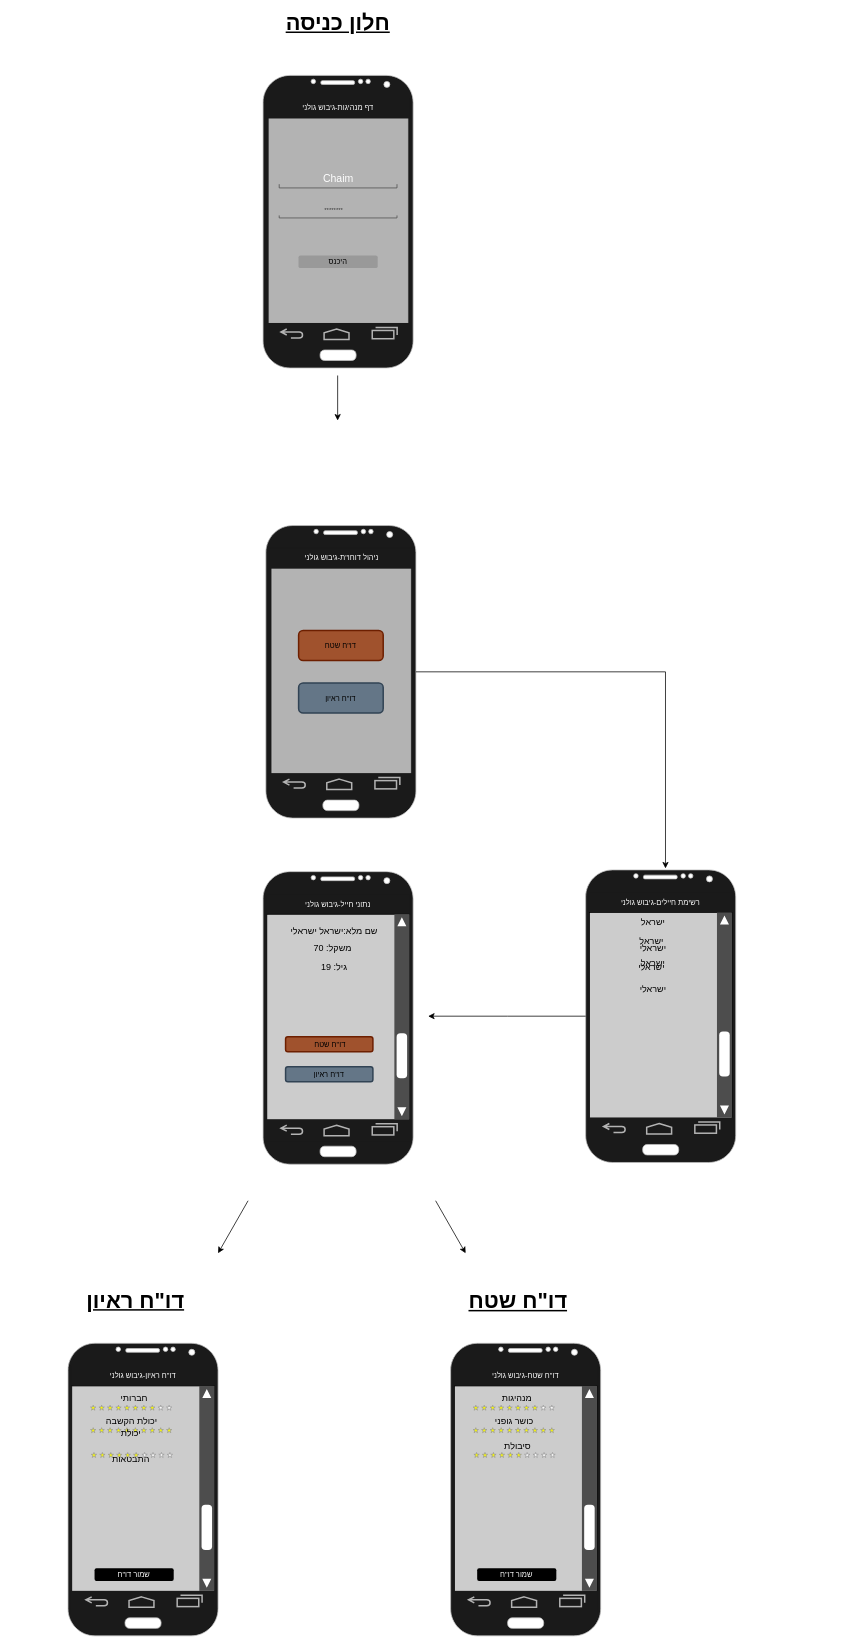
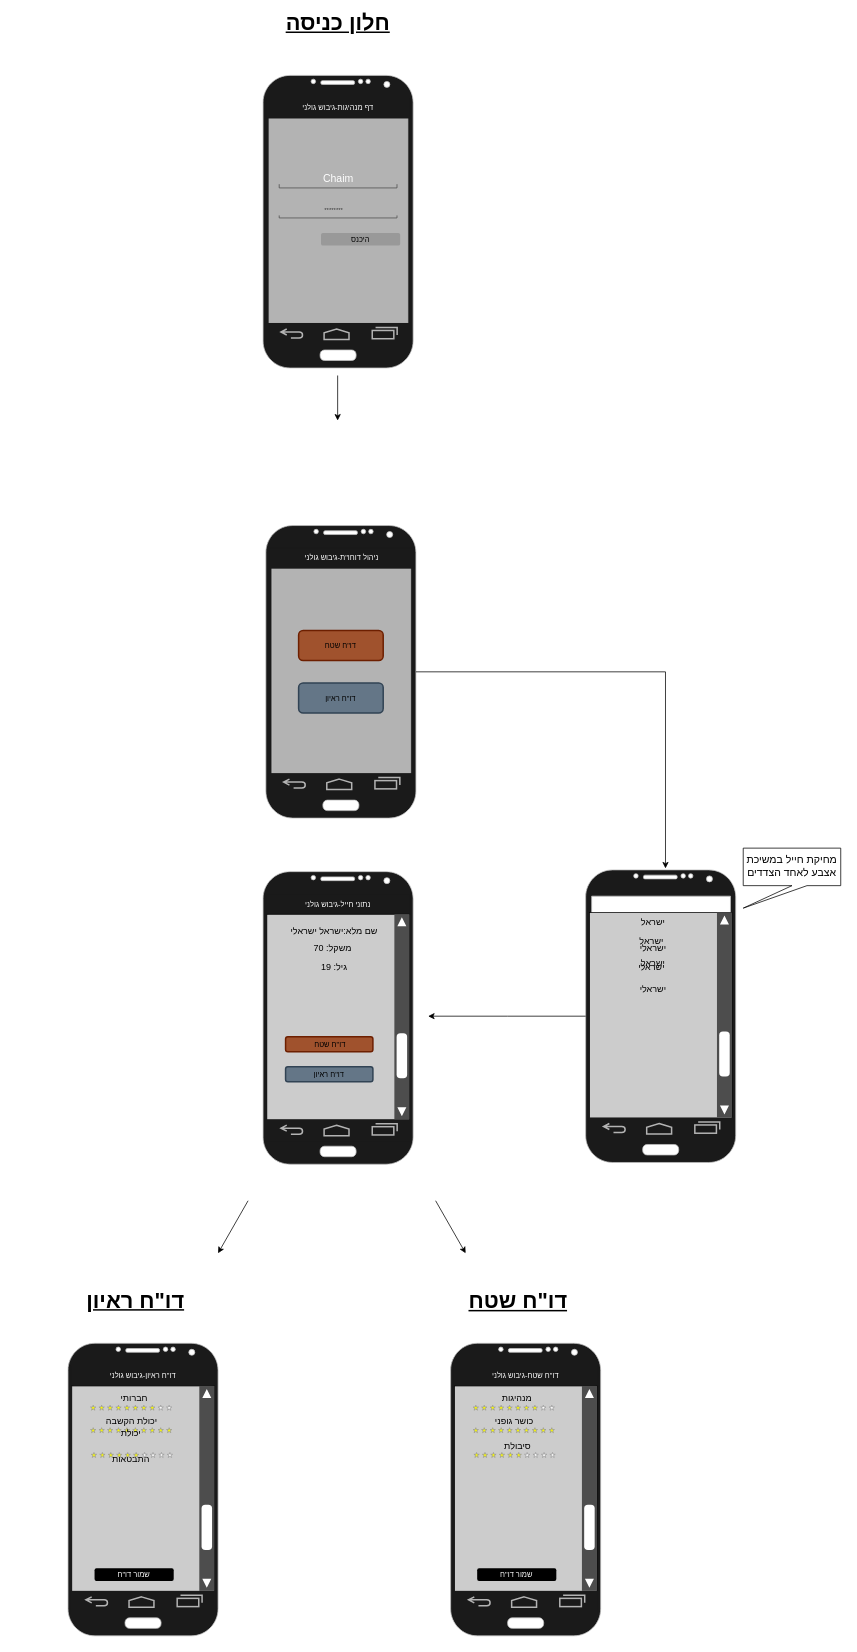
node "היכנס": moved (338, 262) -> (360, 239)
node "מחיקת חייל במשיכת אצבע לאחד הצדדים": added
node "רשימת חיילים-גיבוש גולני": removed
